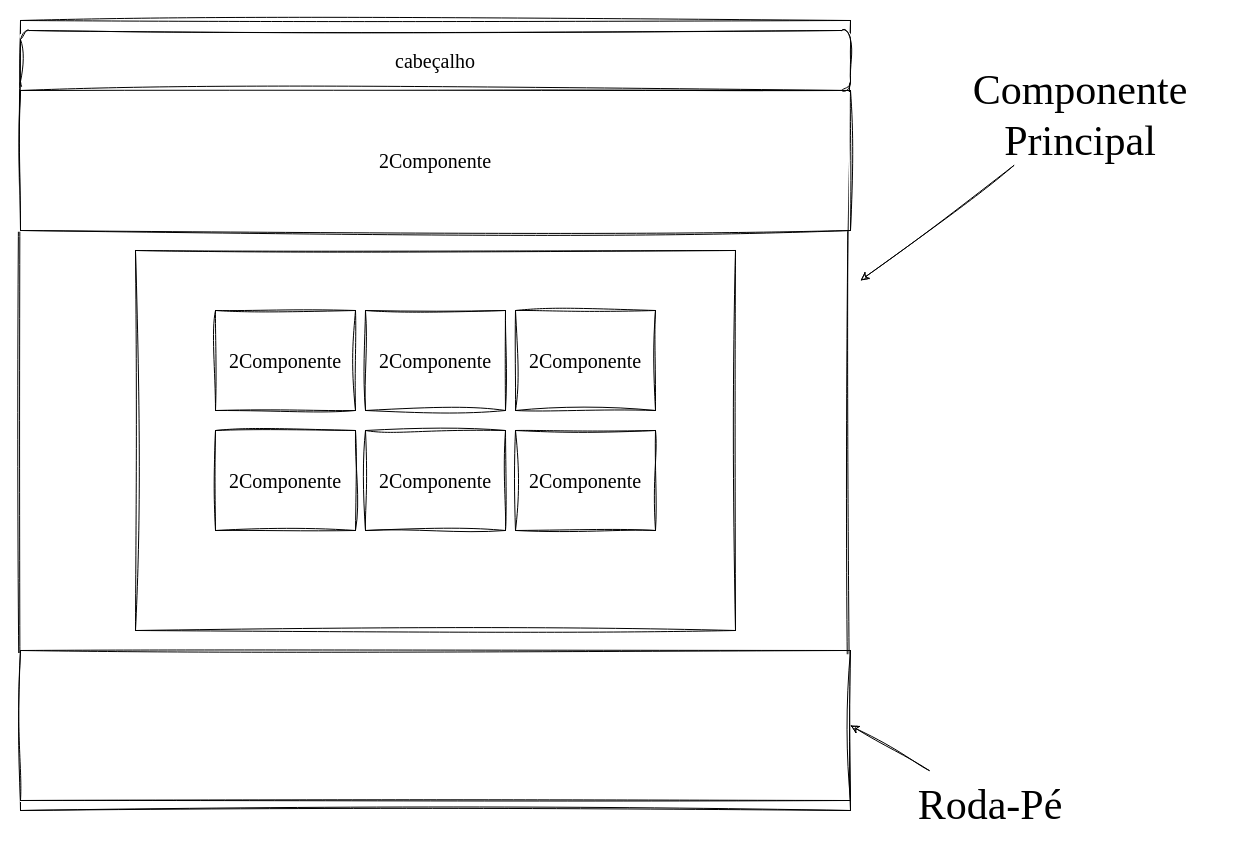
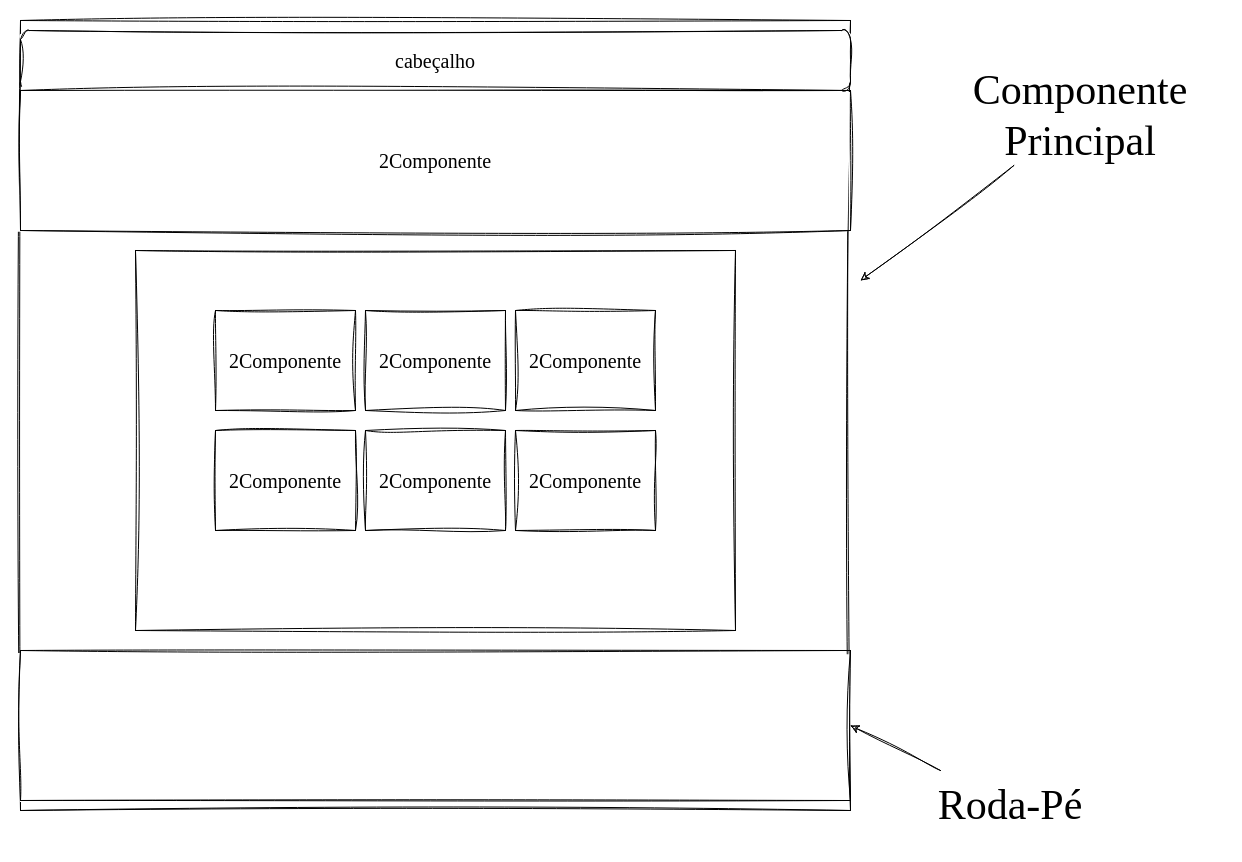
node "Roda-Pé": moved (991, 806) -> (1011, 806)
